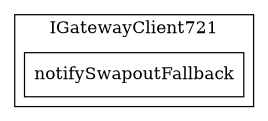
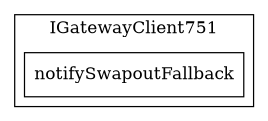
cluster "IGatewayClient721": label "IGatewayClient721" -> "IGatewayClient751"
